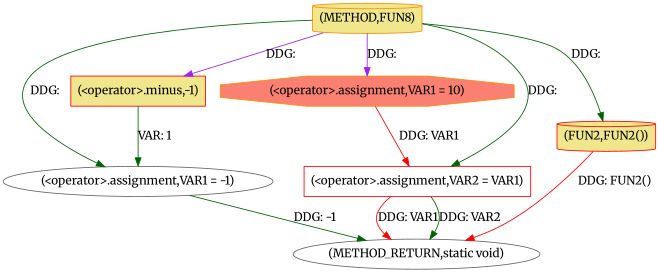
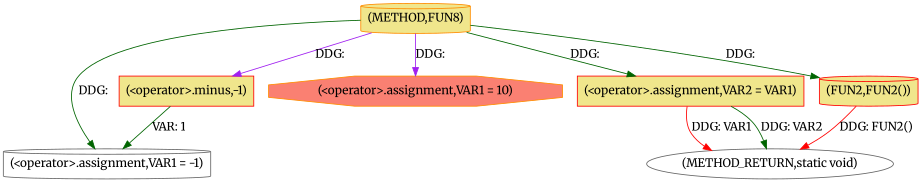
edge "(<operator>.assignment,VAR1 = 10)" -> "(<operator>.assignment,VAR2 = VAR1)": removed, label "DDG: VAR1"
node "(<operator>.assignment,VAR1 = -1)": shape ellipse -> cylinder
node "(<operator>.assignment,VAR2 = VAR1)": fillcolor white -> khaki
edge "(<operator>.assignment,VAR1 = -1)" -> "(METHOD_RETURN,static void)": removed, label "DDG: -1"
